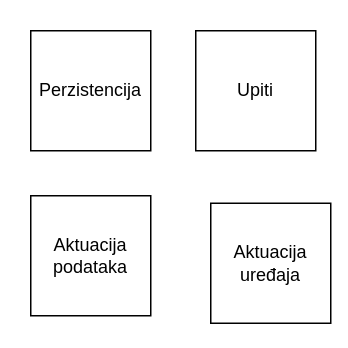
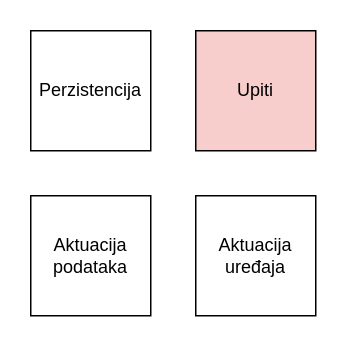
node "Upiti": fillcolor #ffffff -> #f8cecc
node "Aktuacija uređaja": moved (271, 263) -> (256, 256)
